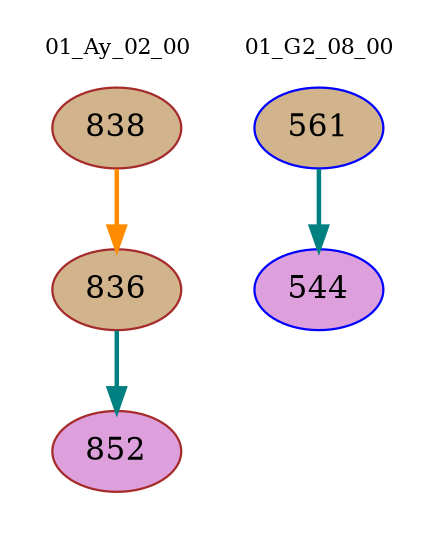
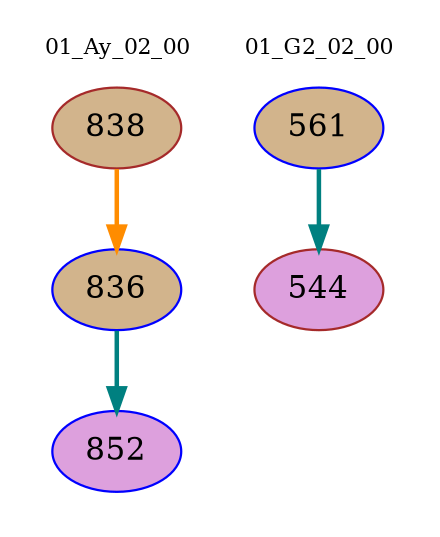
cluster "01_G2_08_00": label "01_G2_08_00" -> "01_G2_02_00"
node "836": color brown -> blue
node "544": color blue -> brown
node "852": color brown -> blue
